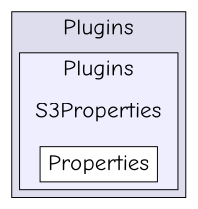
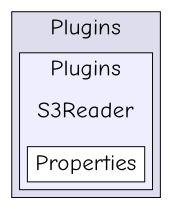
node "S3Properties": label "S3Properties" -> "S3Reader"
